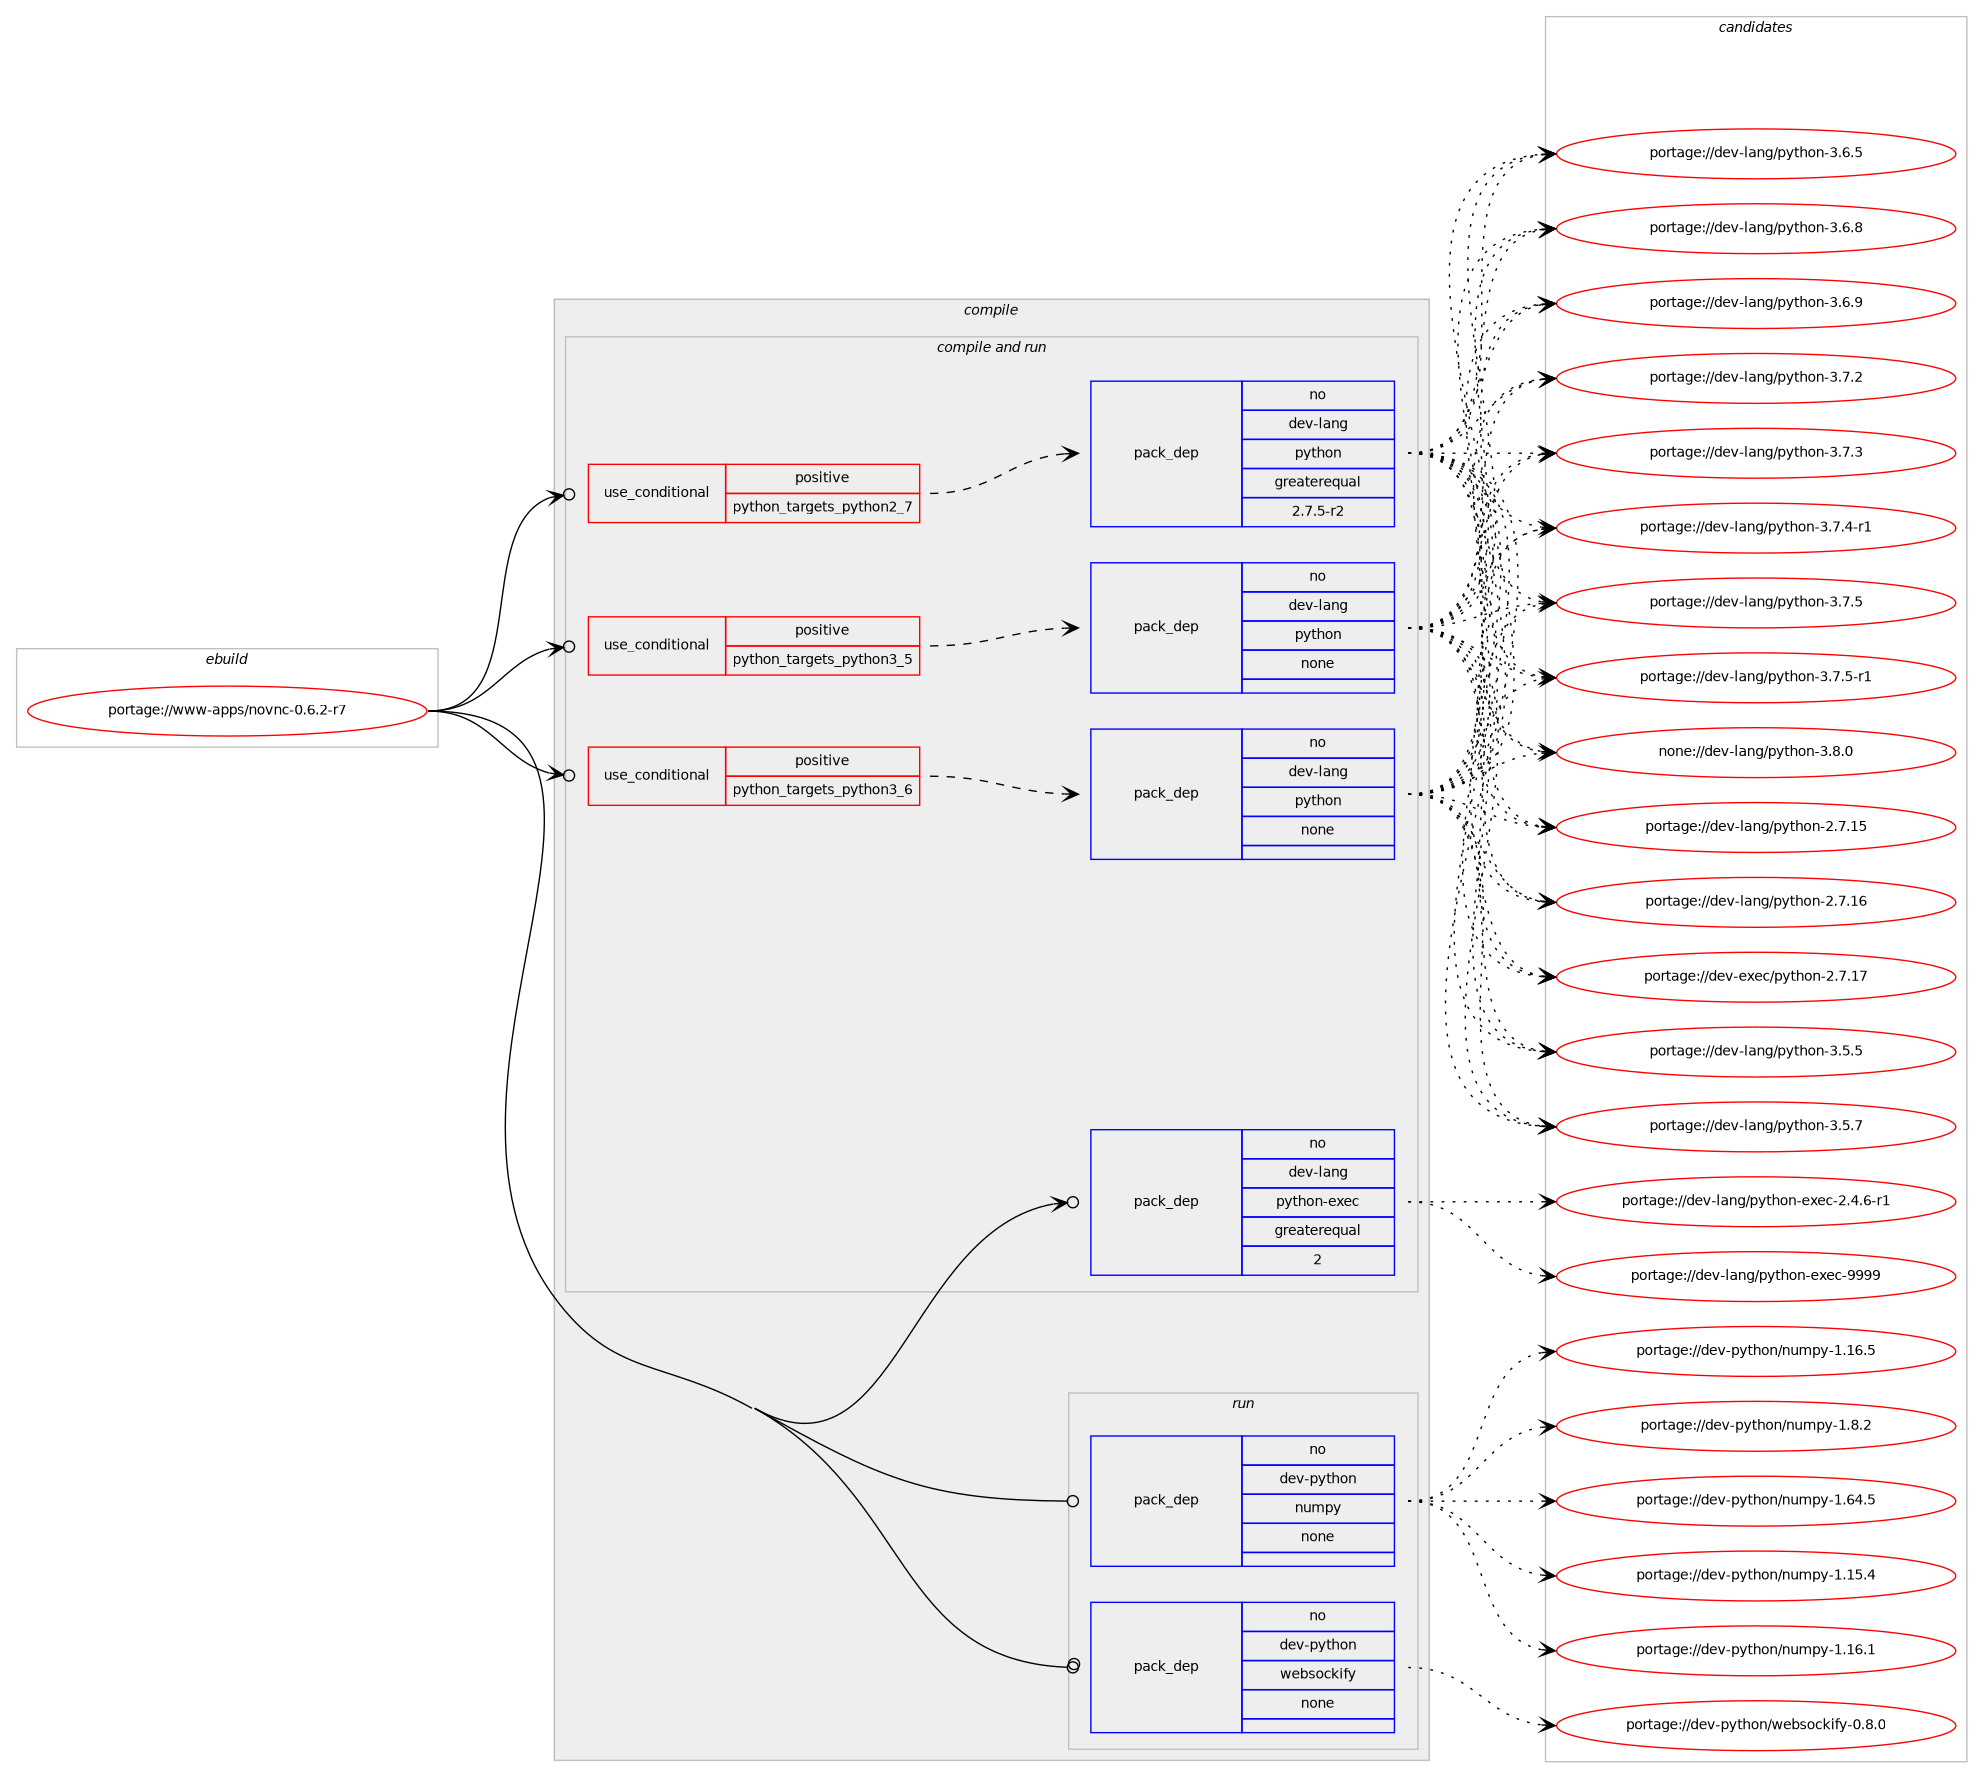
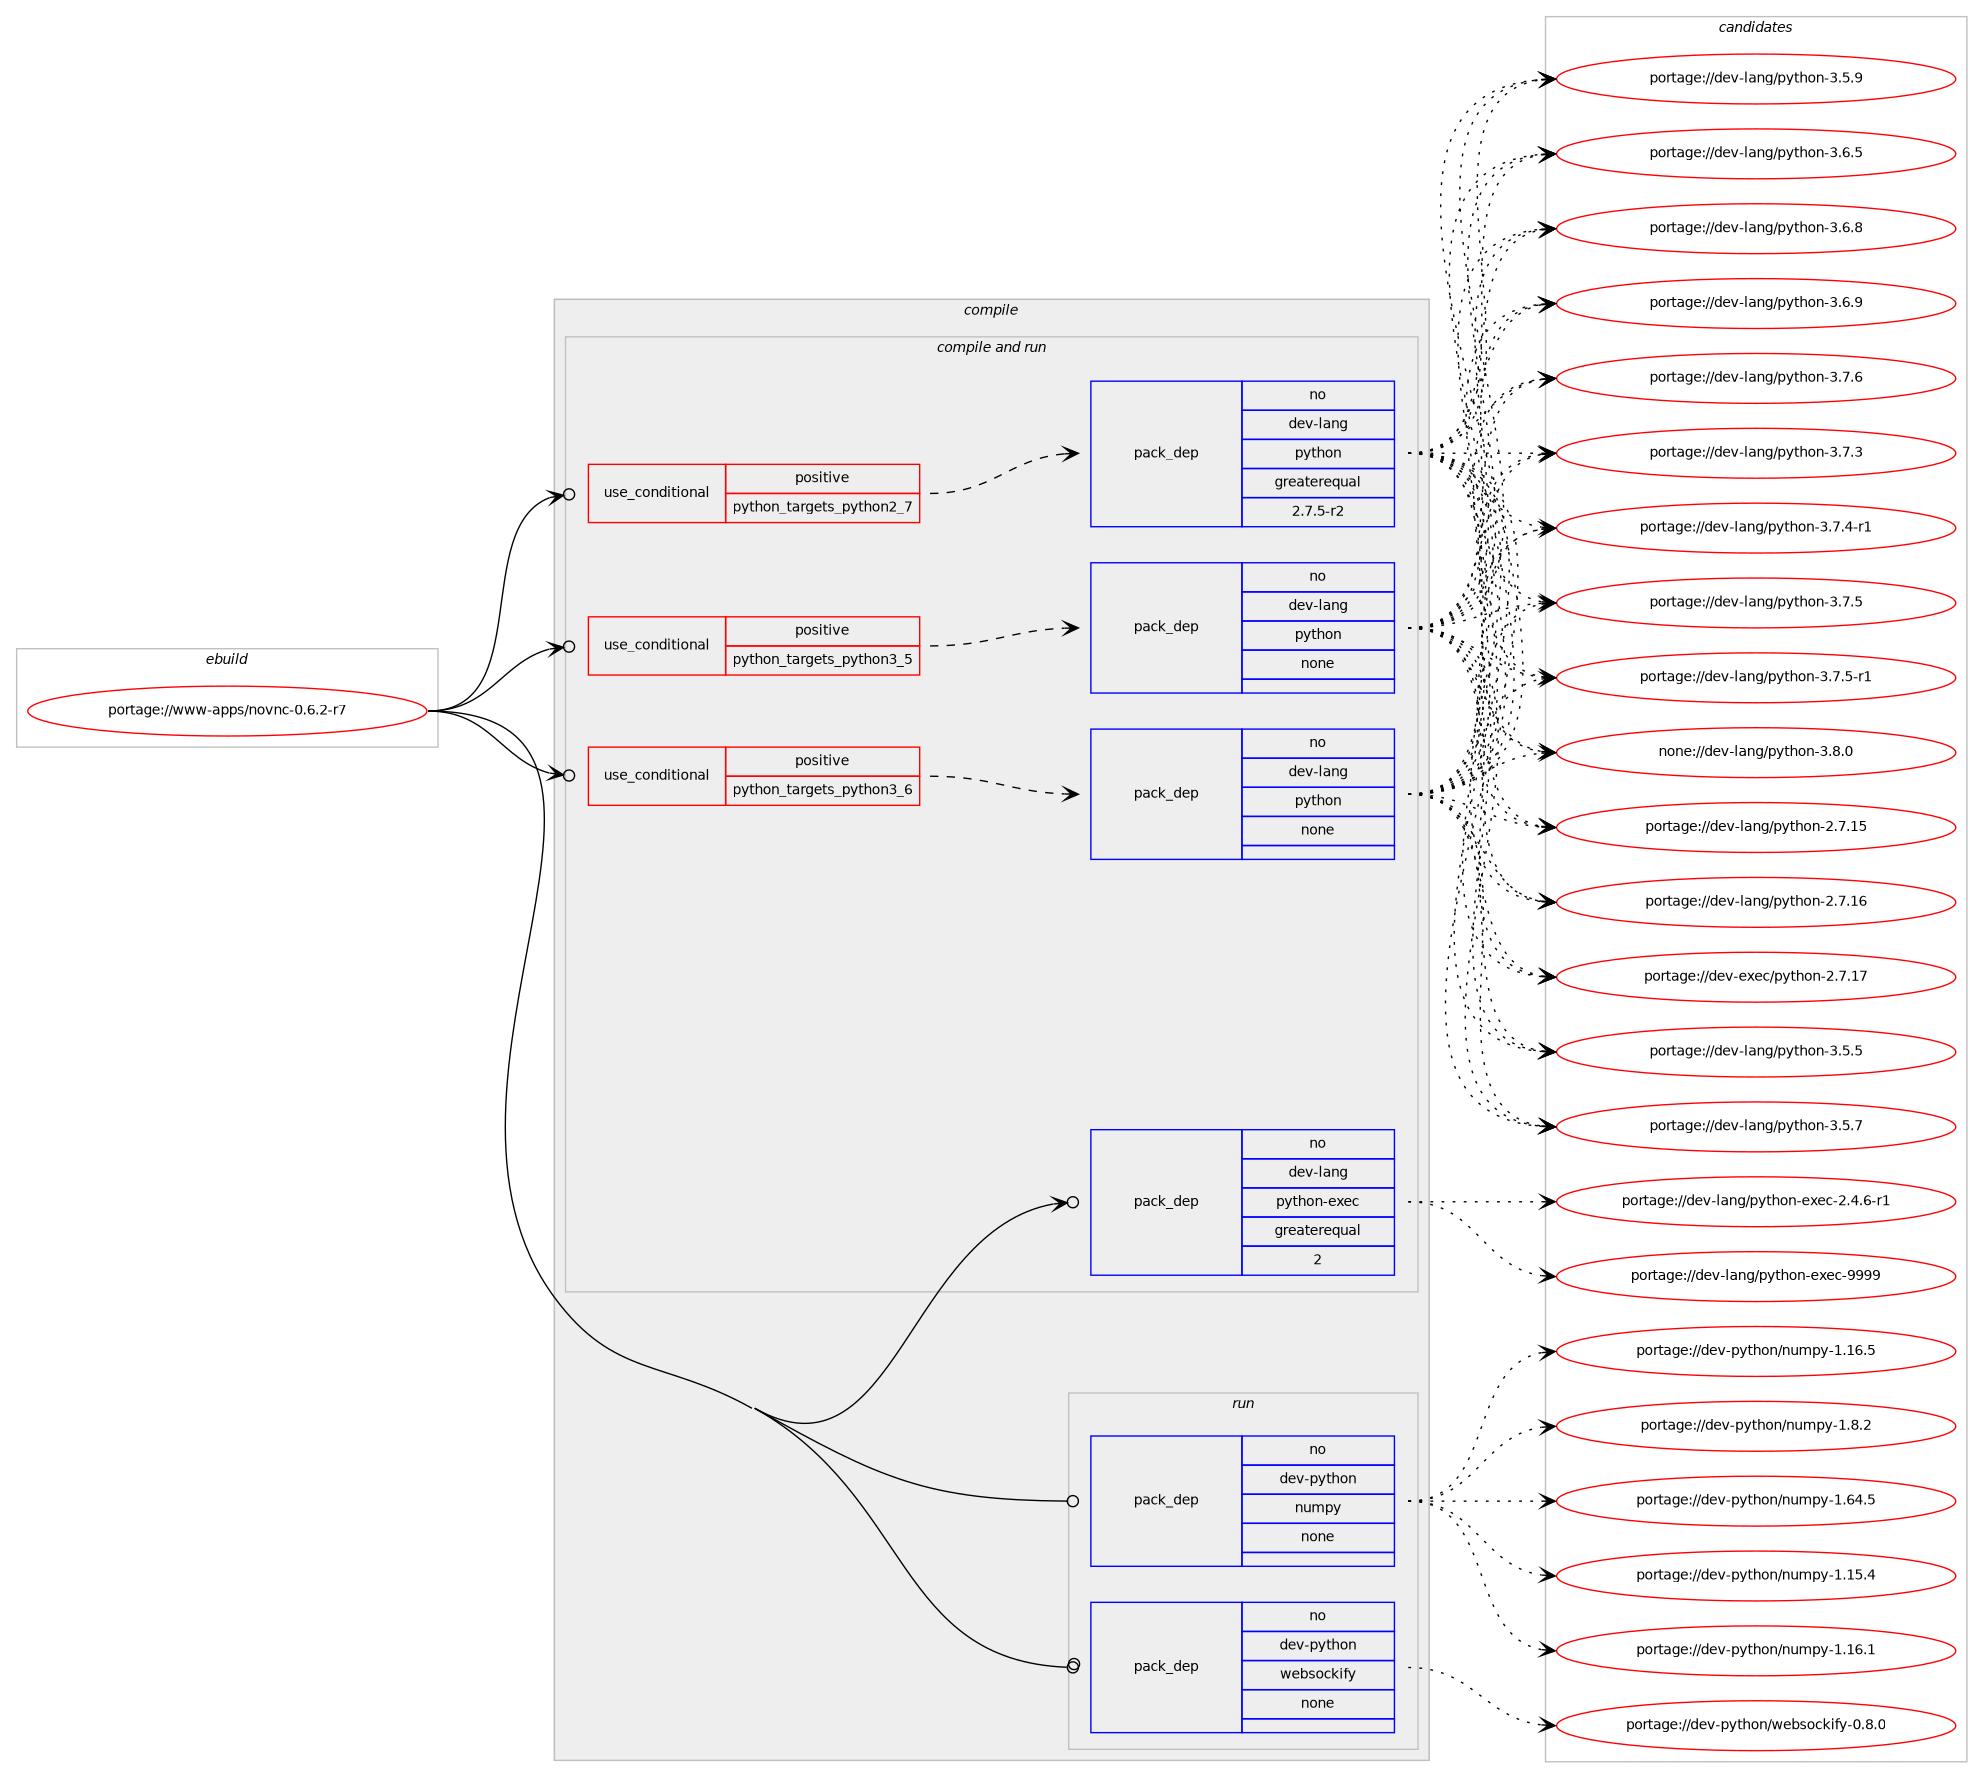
node "portage://dev-lang/python-3.5.9": added
node "portage://dev-lang/python-3.7.2": label "portage://dev-lang/python-3.7.2" -> "portage://dev-lang/python-3.7.6"
